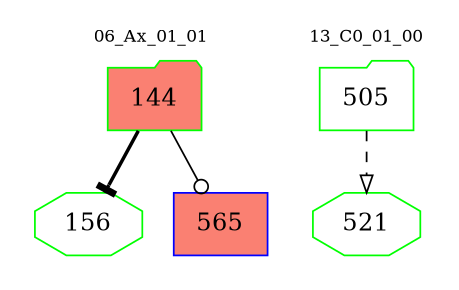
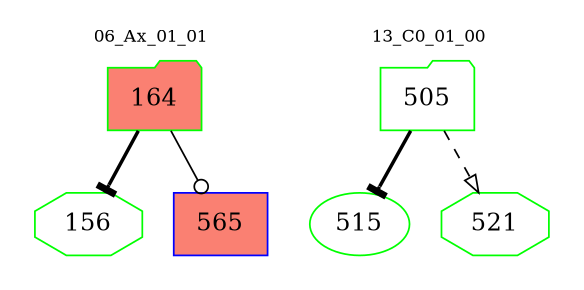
node "144": label "144" -> "164"
node "515": added
